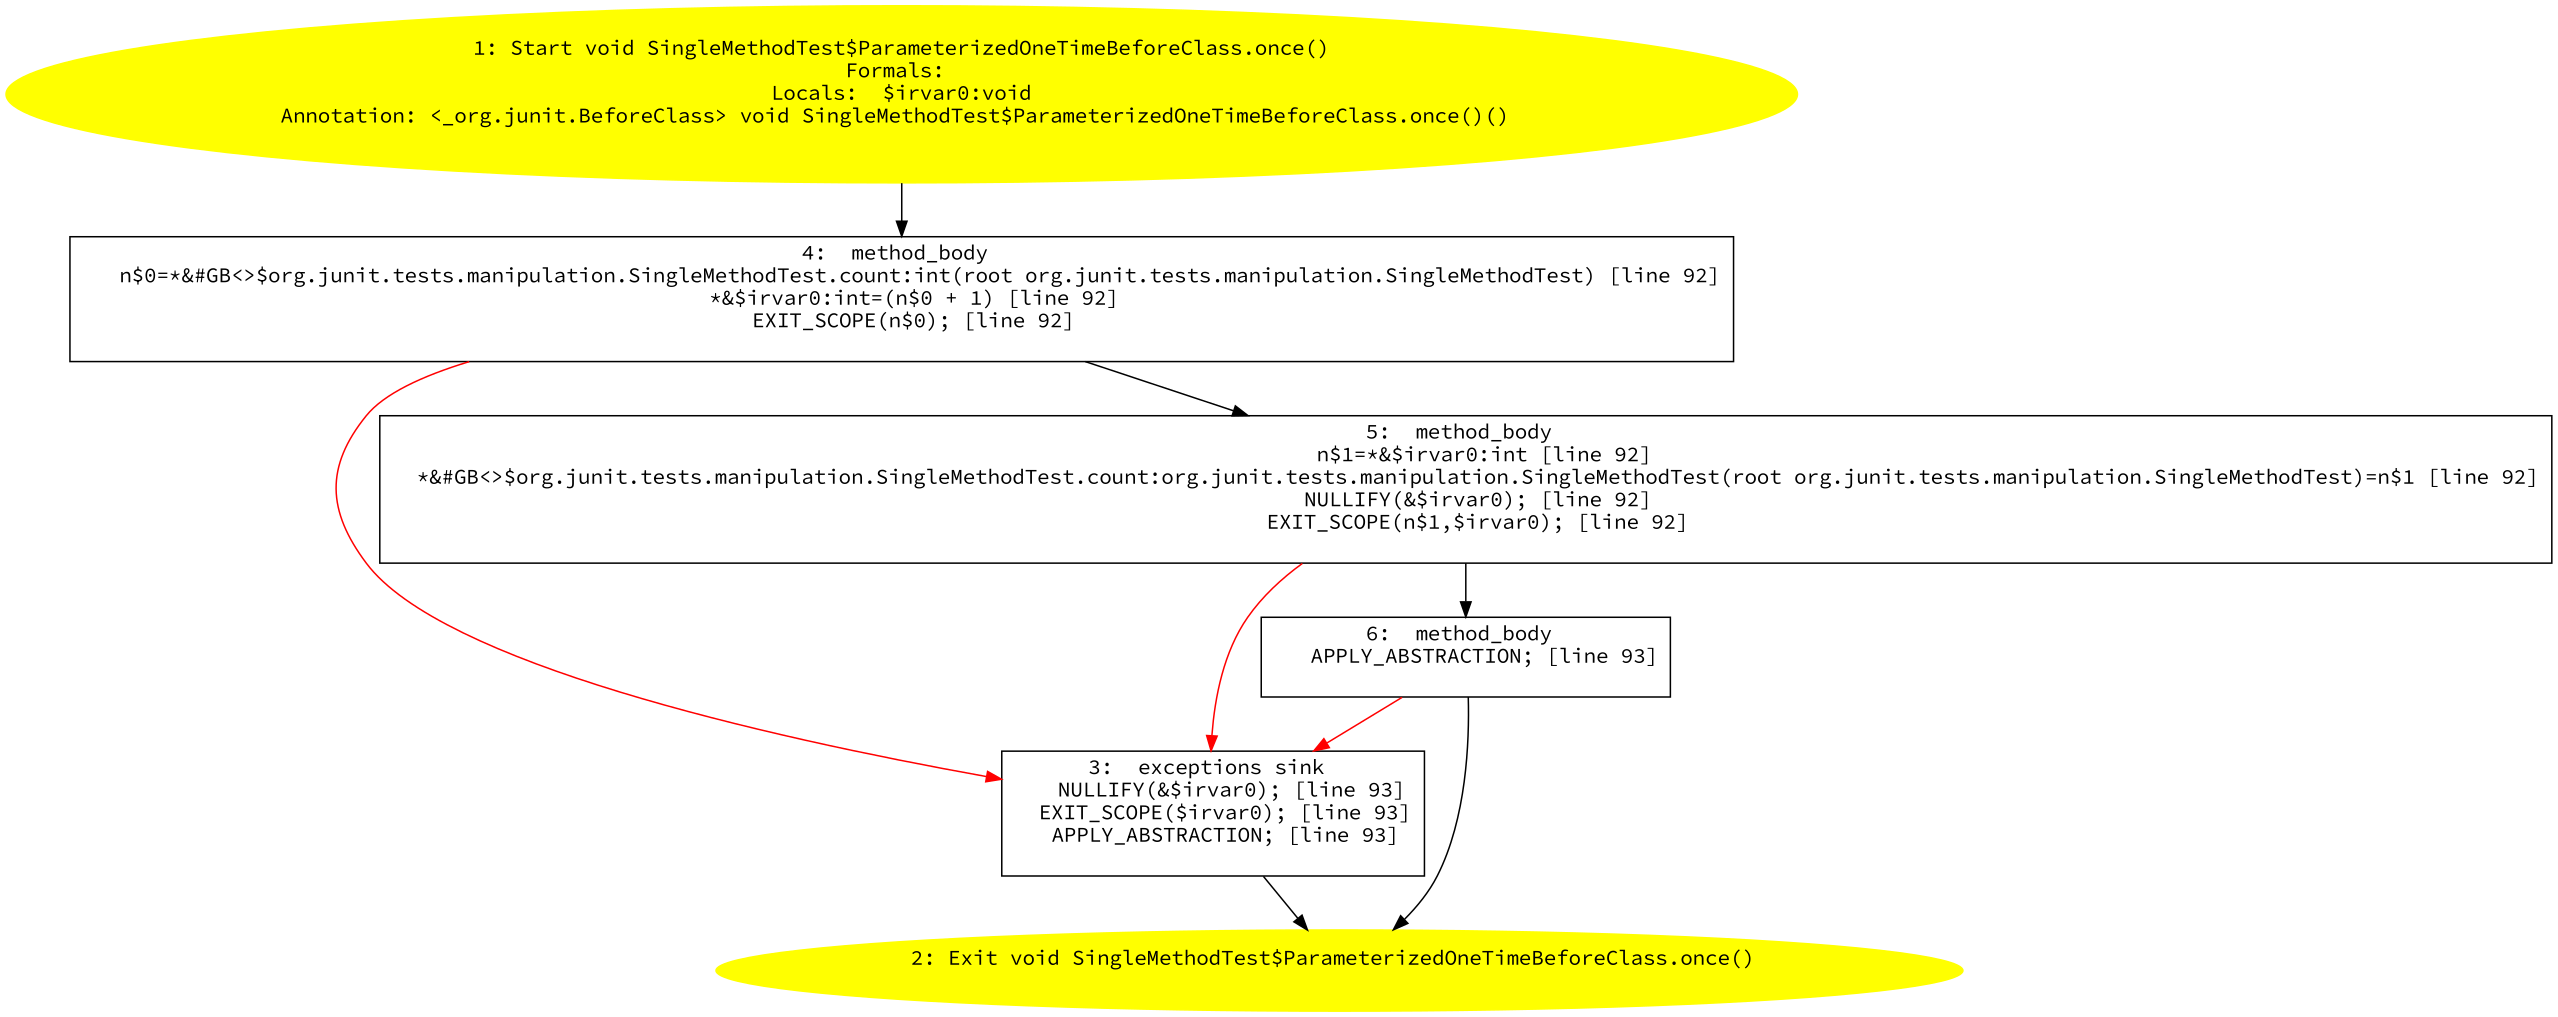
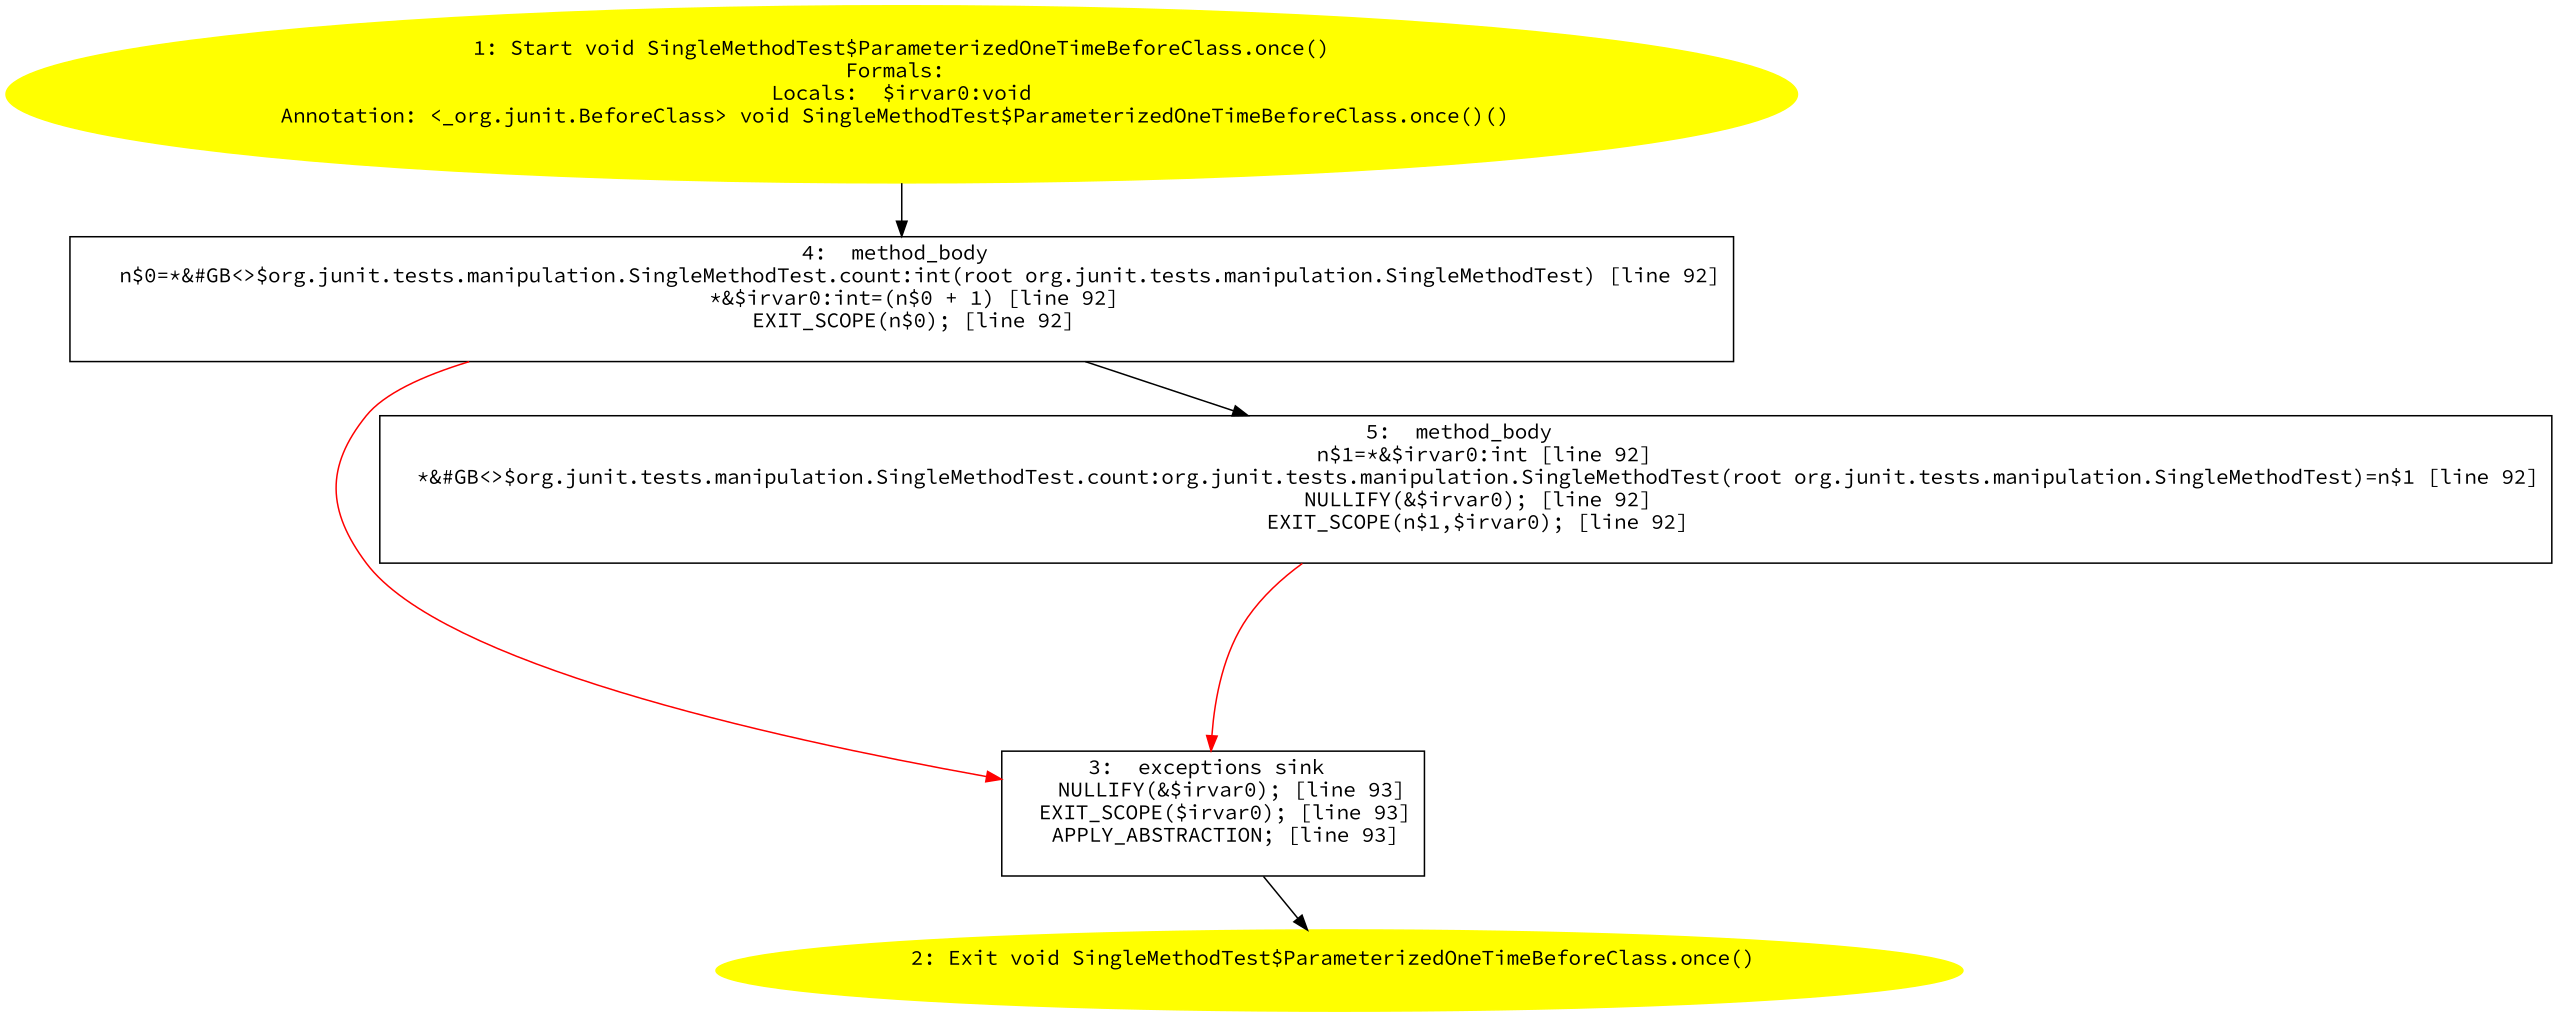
node "6:  method_body APPLY_ABSTRACTION; [line 93]": removed
